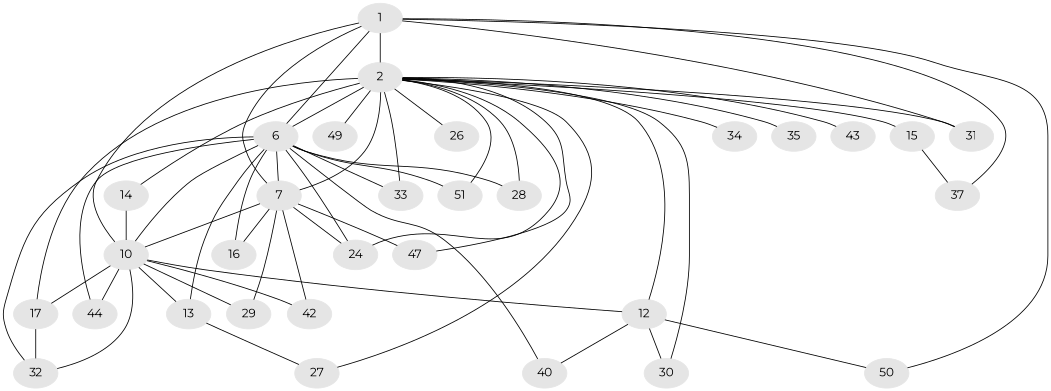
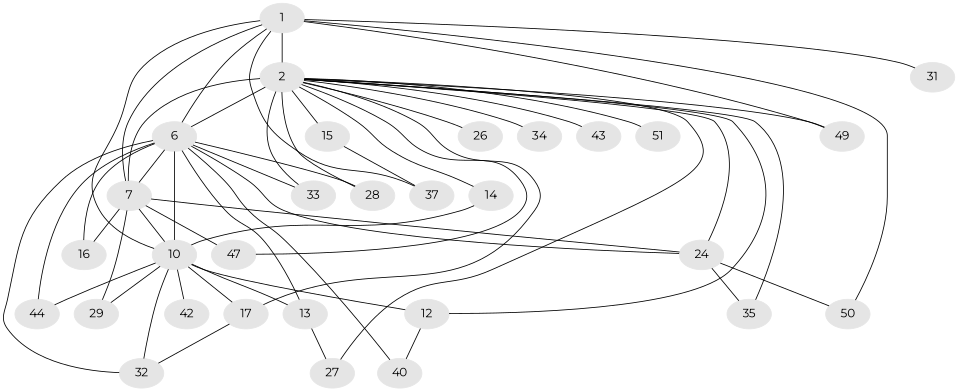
edge "1" -- "49": added
edge "2" -- "31": removed
edge "6" -- "51": removed
edge "7" -- "42": removed
edge "24" -- "35": added
edge "12" -- "50": now "24" -- "50"
node "30": removed
